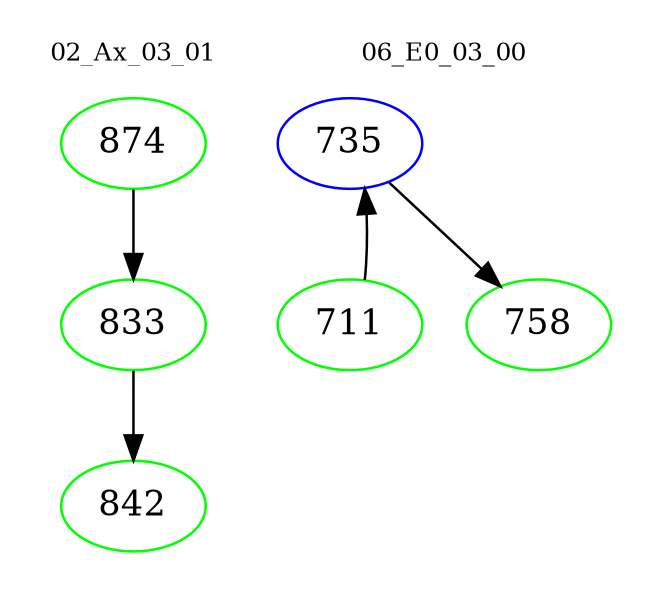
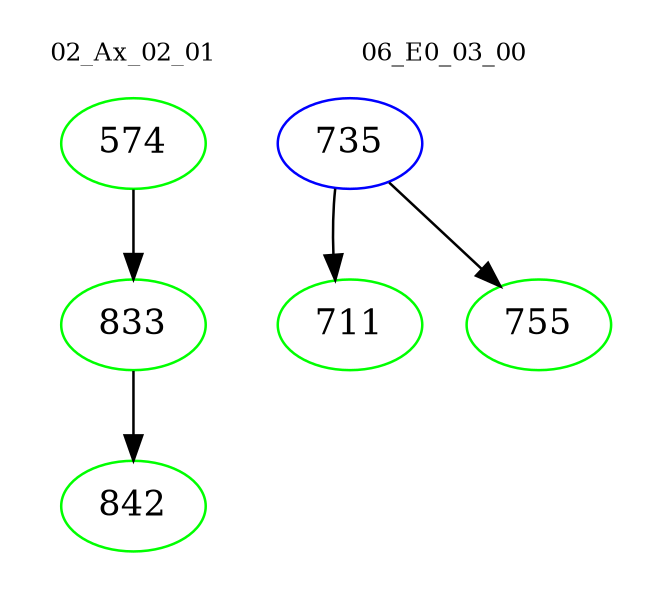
cluster "02_Ax_03_01": label "02_Ax_03_01" -> "02_Ax_02_01"
node "874": label "874" -> "574"
edge "711" -> "735": reversed
node "758": label "758" -> "755"
